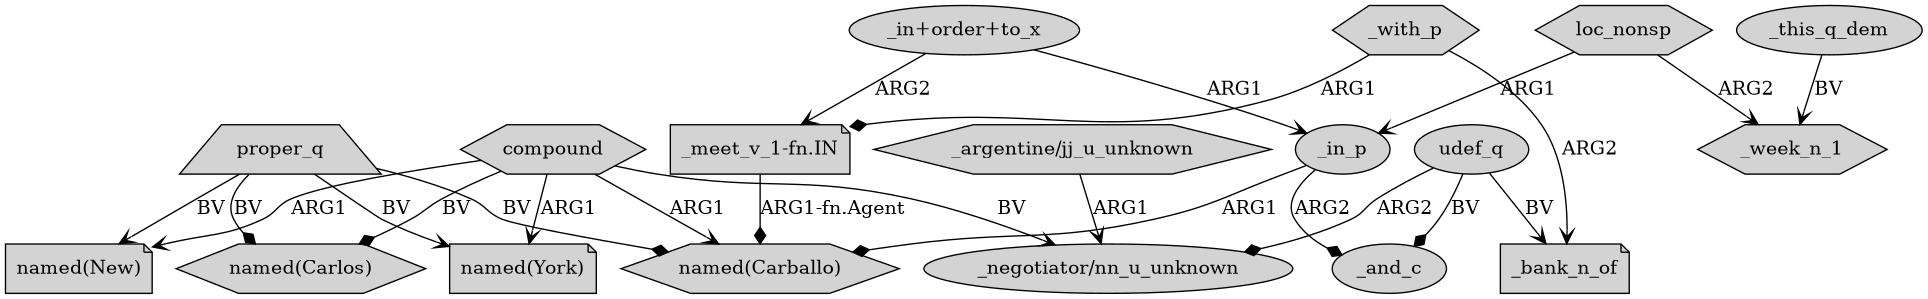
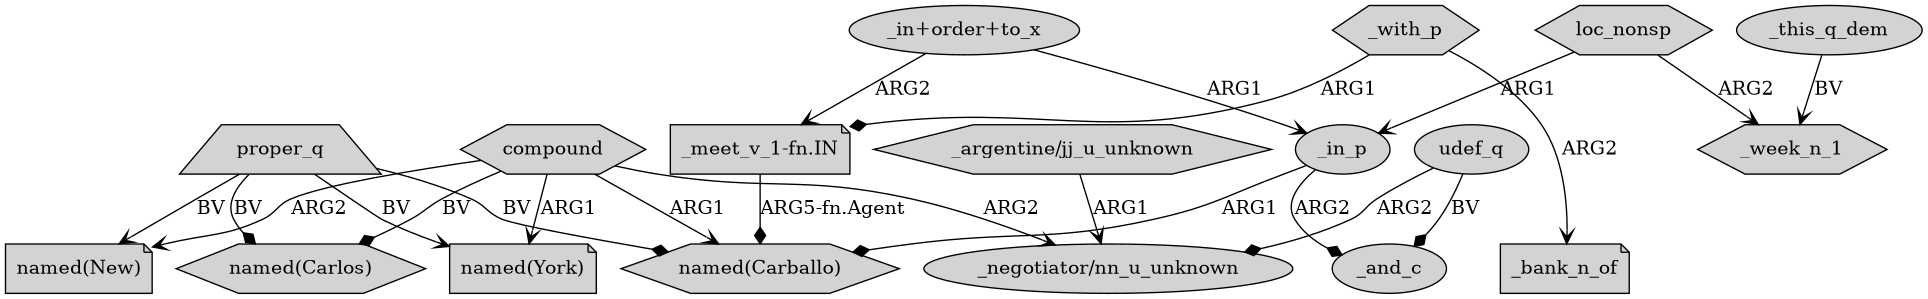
edge "udef_q" -> "_bank_n_of": removed, label "BV"
edge "compound" -> "named(New)": label "ARG1" -> "ARG2"
edge "_meet_v_1-fn.IN" -> "named(Carballo)": label "ARG1-fn.Agent" -> "ARG5-fn.Agent"
edge "compound" -> "_negotiator/nn_u_unknown": label "BV" -> "ARG2"
